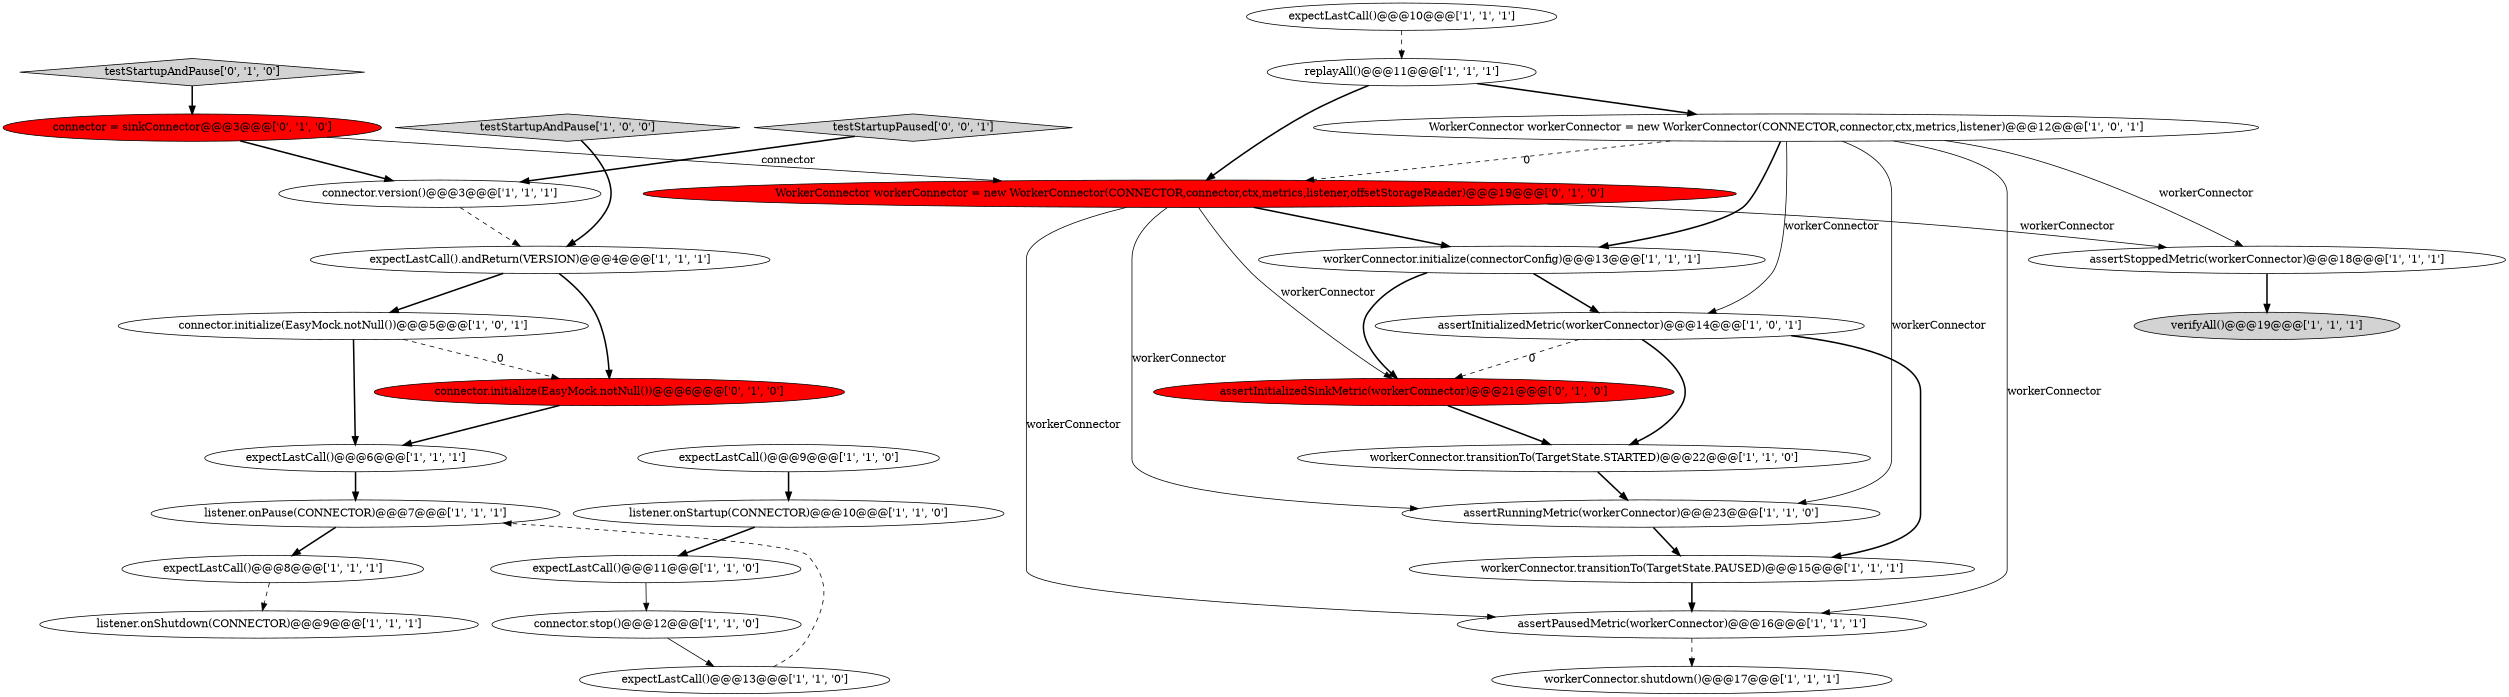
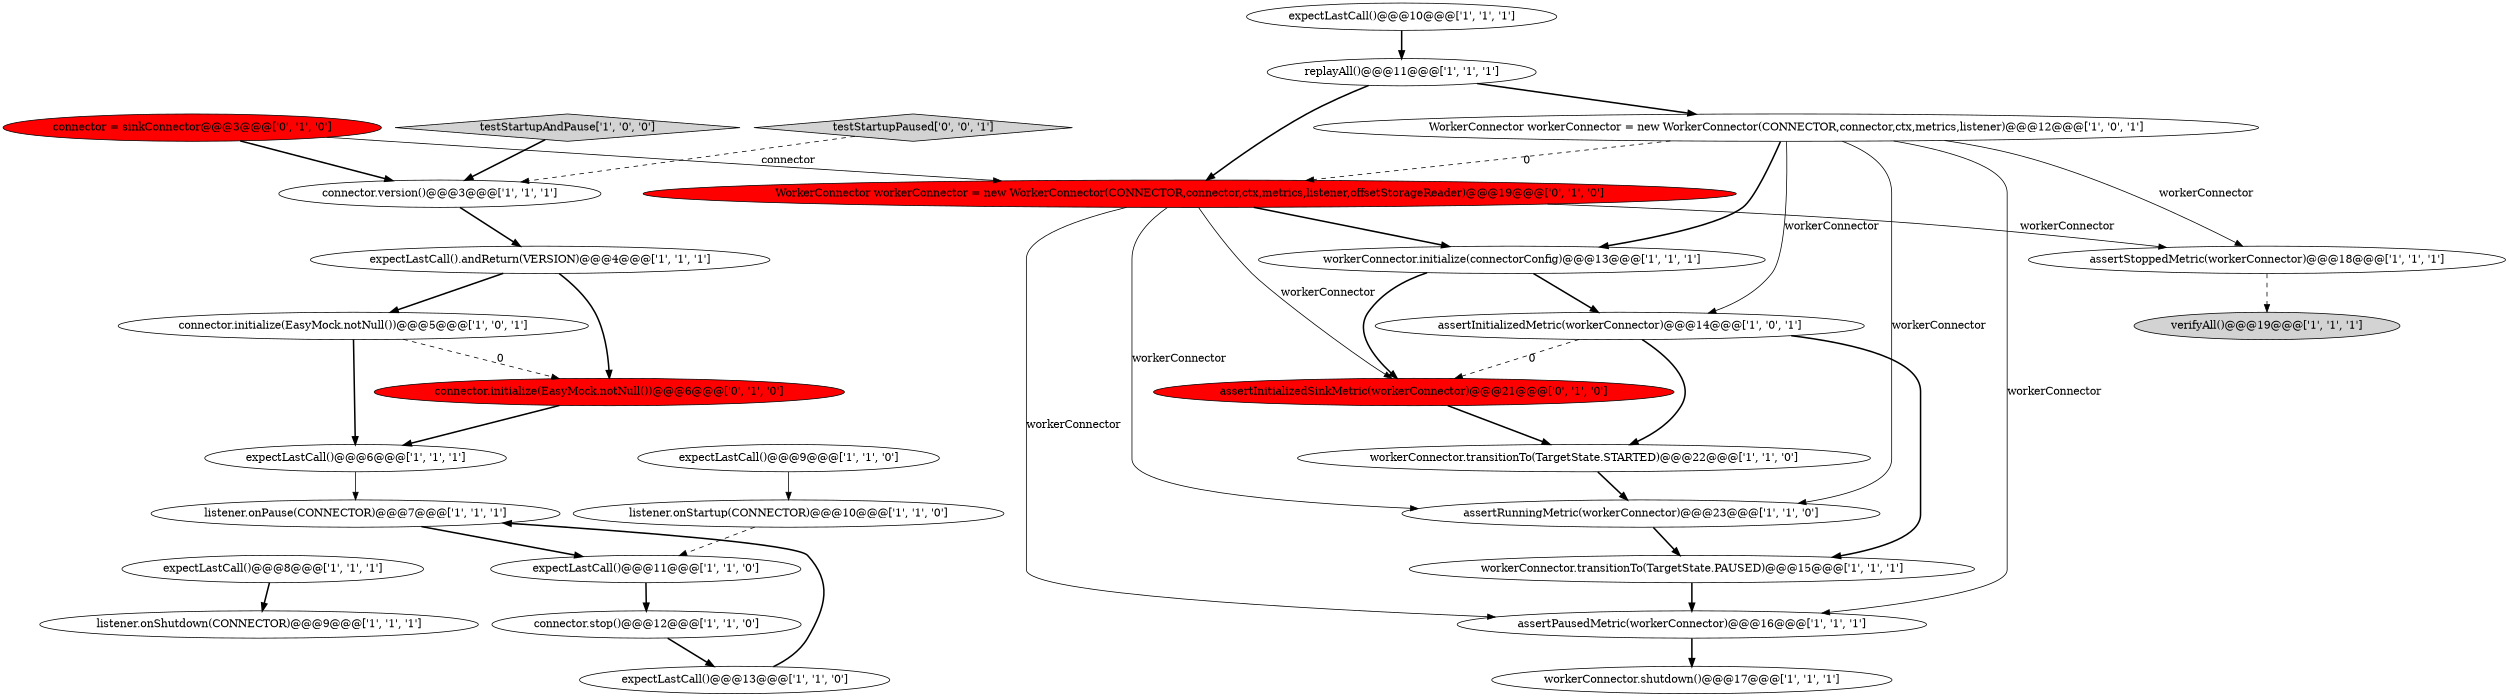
edge "expectLastCall()@@@10@@@['1', '1', '1']" -> "replayAll()@@@11@@@['1', '1', '1']": style dashed -> bold
node "testStartupAndPause['0', '1', '0']": removed
edge "testStartupPaused['0', '0', '1']" -> "connector.version()@@@3@@@['1', '1', '1']": style bold -> dashed
edge "testStartupAndPause['1', '0', '0']" -> "expectLastCall().andReturn(VERSION)@@@4@@@['1', '1', '1']": now "testStartupAndPause['1', '0', '0']" -> "connector.version()@@@3@@@['1', '1', '1']"
edge "connector.version()@@@3@@@['1', '1', '1']" -> "expectLastCall().andReturn(VERSION)@@@4@@@['1', '1', '1']": style dashed -> bold
edge "assertStoppedMetric(workerConnector)@@@18@@@['1', '1', '1']" -> "verifyAll()@@@19@@@['1', '1', '1']": style bold -> dashed
edge "expectLastCall()@@@6@@@['1', '1', '1']" -> "listener.onPause(CONNECTOR)@@@7@@@['1', '1', '1']": style bold -> solid
edge "expectLastCall()@@@9@@@['1', '1', '0']" -> "listener.onStartup(CONNECTOR)@@@10@@@['1', '1', '0']": style bold -> solid
edge "listener.onStartup(CONNECTOR)@@@10@@@['1', '1', '0']" -> "expectLastCall()@@@11@@@['1', '1', '0']": style bold -> dashed
edge "listener.onPause(CONNECTOR)@@@7@@@['1', '1', '1']" -> "expectLastCall()@@@8@@@['1', '1', '1']": now "listener.onPause(CONNECTOR)@@@7@@@['1', '1', '1']" -> "expectLastCall()@@@11@@@['1', '1', '0']"
edge "expectLastCall()@@@13@@@['1', '1', '0']" -> "listener.onPause(CONNECTOR)@@@7@@@['1', '1', '1']": style dashed -> bold
edge "expectLastCall()@@@8@@@['1', '1', '1']" -> "listener.onShutdown(CONNECTOR)@@@9@@@['1', '1', '1']": style dashed -> bold
edge "expectLastCall()@@@11@@@['1', '1', '0']" -> "connector.stop()@@@12@@@['1', '1', '0']": style solid -> bold
edge "assertPausedMetric(workerConnector)@@@16@@@['1', '1', '1']" -> "workerConnector.shutdown()@@@17@@@['1', '1', '1']": style dashed -> bold
edge "connector.stop()@@@12@@@['1', '1', '0']" -> "expectLastCall()@@@13@@@['1', '1', '0']": style solid -> bold
